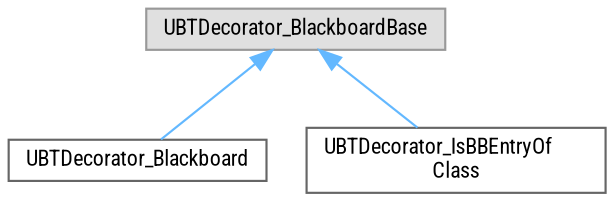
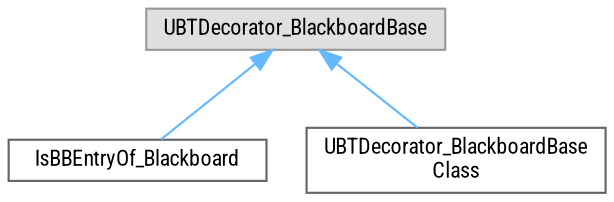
node "UBTDecorator_Blackboard": label "UBTDecorator_Blackboard" -> "IsBBEntryOf_Blackboard"
node "UBTDecorator_IsBBEntryOf Class": label "UBTDecorator_IsBBEntryOf Class" -> "UBTDecorator_BlackboardBase Class"
